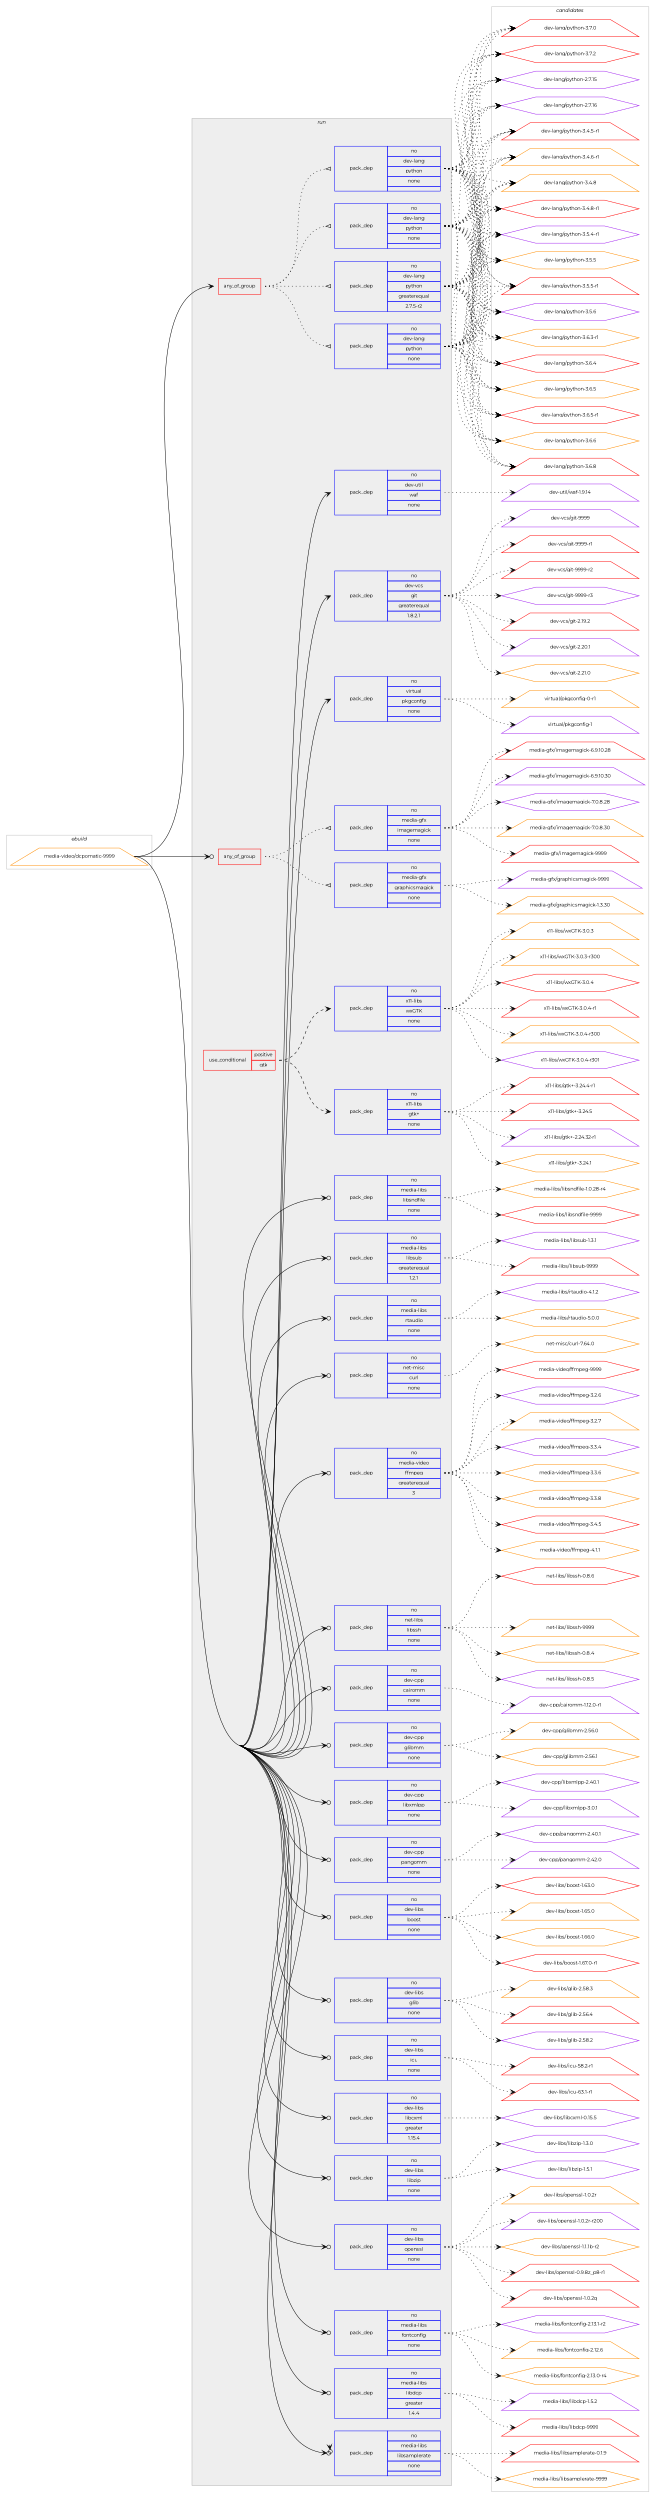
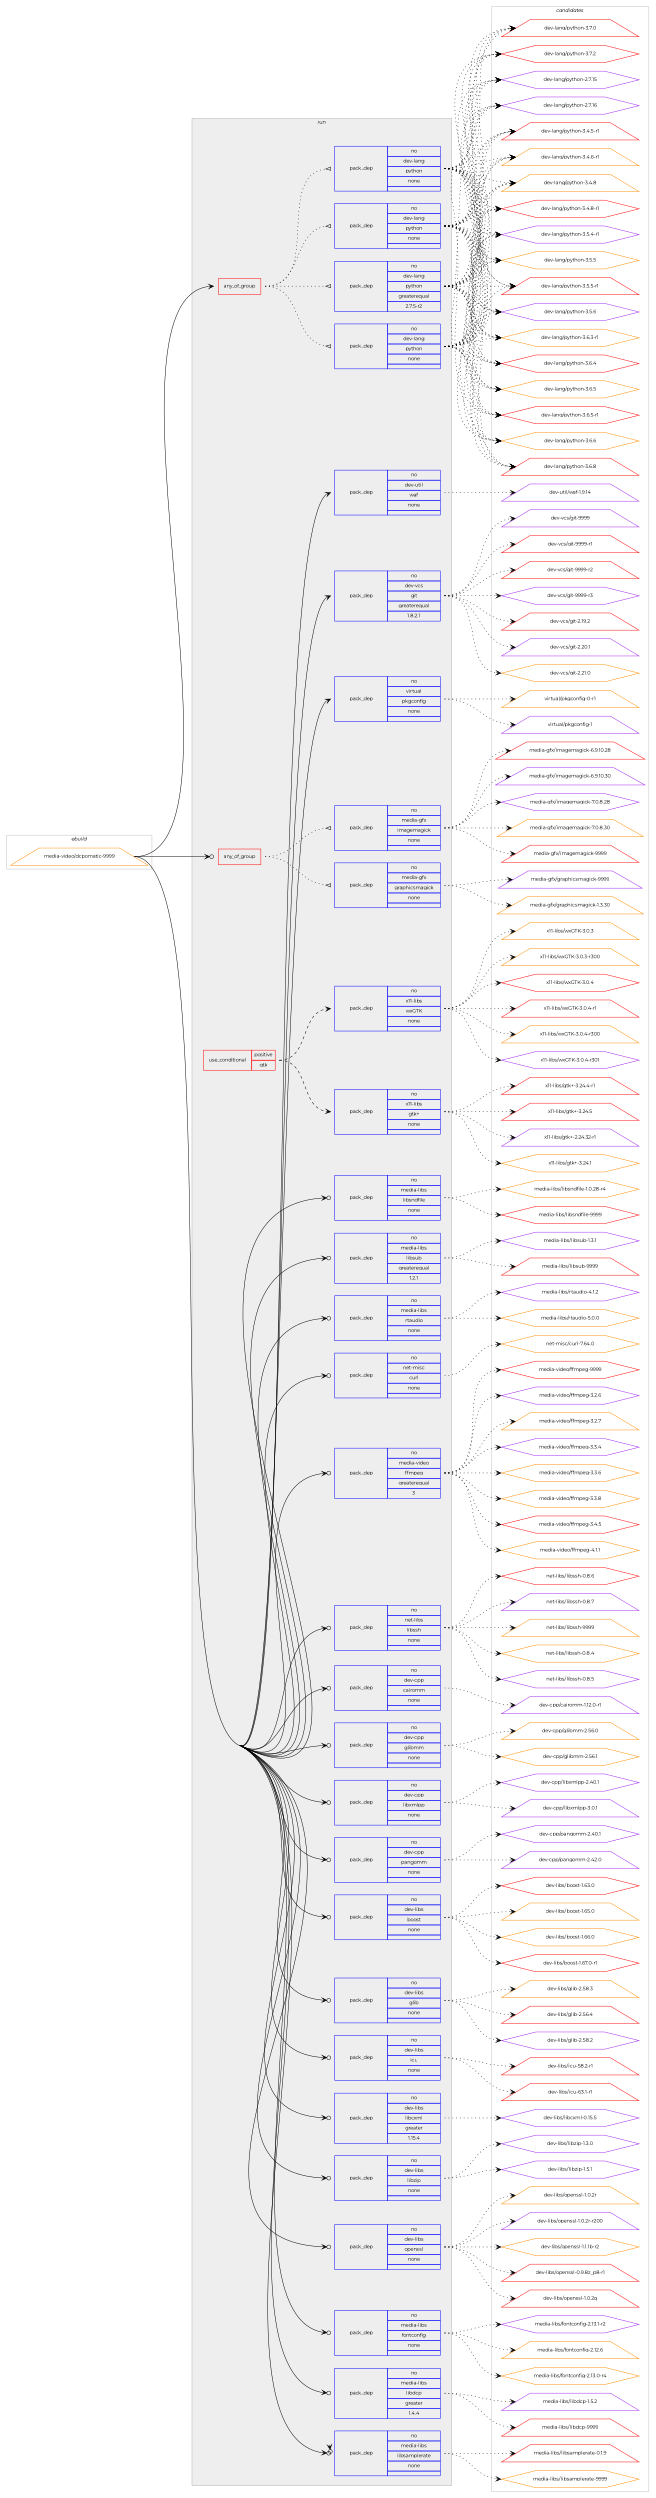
node "net-libs/libssh-0.8.7": added
